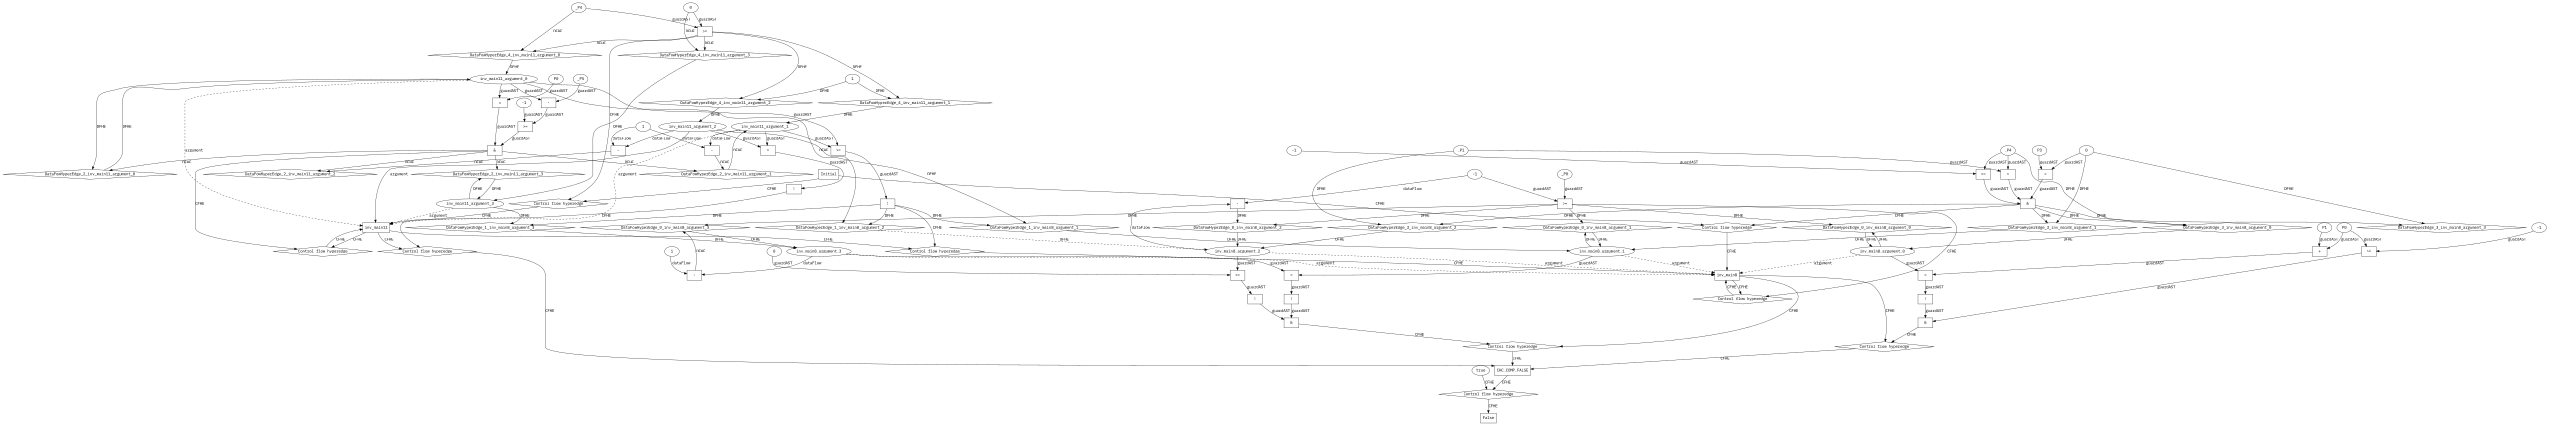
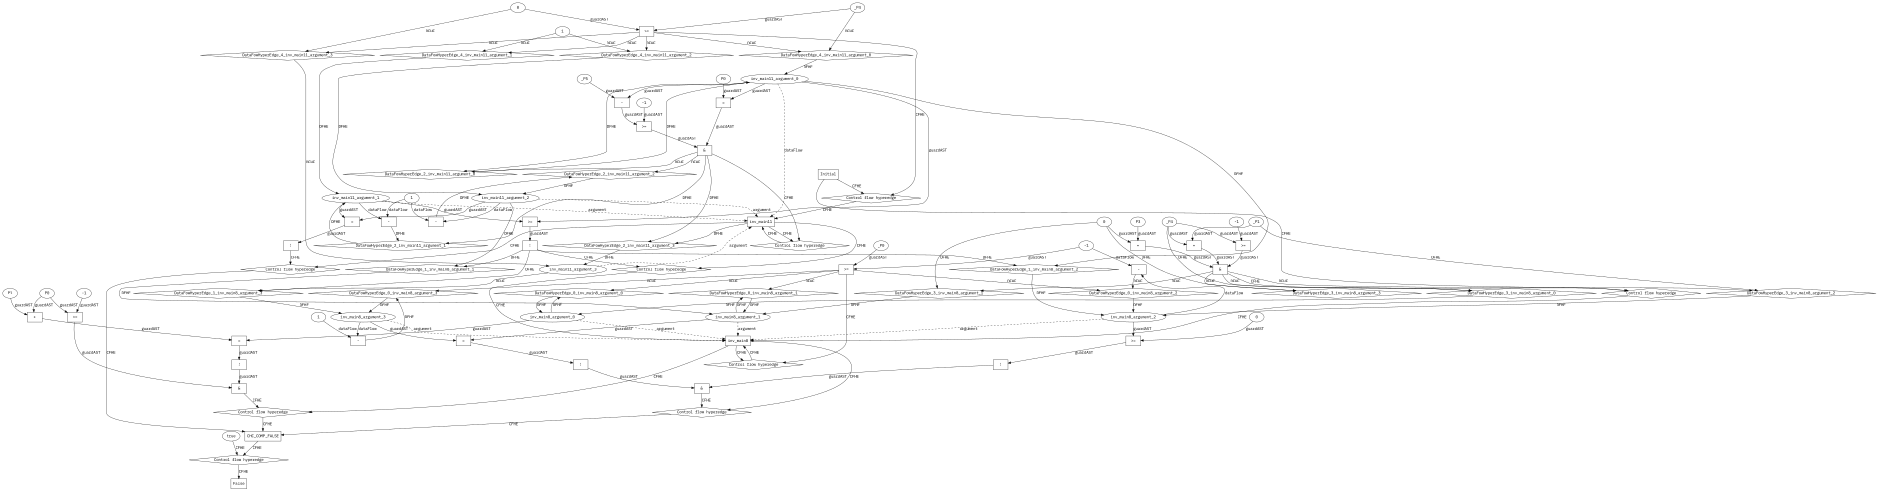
edge "inv_main11_argument_0" -> "inv_main11": label "argument" -> "dataFlow"
edge "inv_main11_argument_2" -> "inv_main11": style solid -> dashed
edge "DataFowHyperEdge_2_inv_main11_argument_2" -> "inv_main11_argument_2": added, label "DFHE"
edge "inv_main11_argument_3" -> "DataFowHyperEdge_2_inv_main11_argument_3": now "inv_main11" -> "DataFowHyperEdge_2_inv_main11_argument_3"
edge "DataFowHyperEdge_1_inv_main8_argument_2" -> "inv_main8_argument_2": style dashed -> solid
